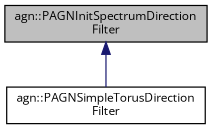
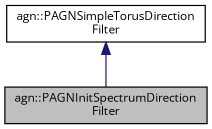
edge "agn::PAGNSimpleTorusDirection Filter" -> "agn::PAGNInitSpectrumDirection Filter": reversed
